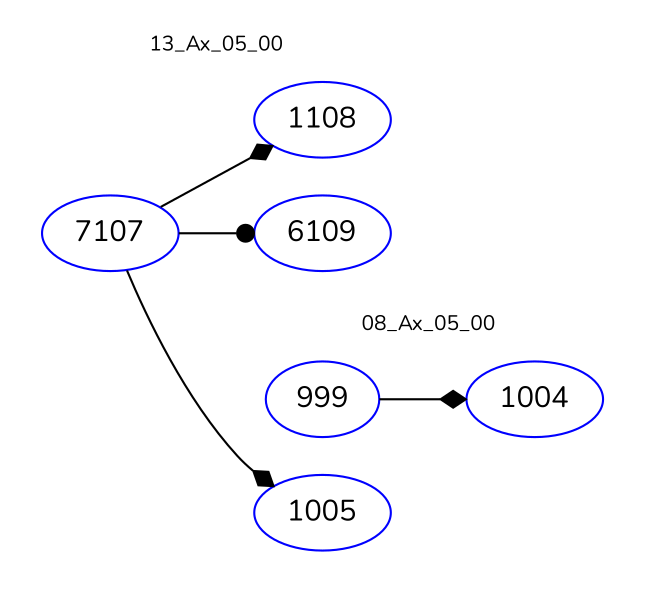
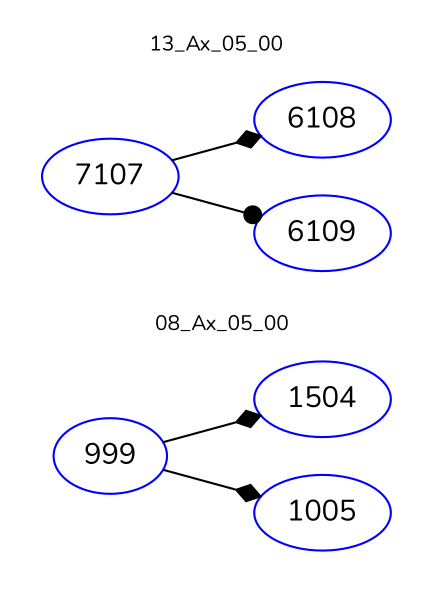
node "1108": label "1108" -> "6108"
edge "7107" -> "1005": now "999" -> "1005"
node "1004": label "1004" -> "1504"
